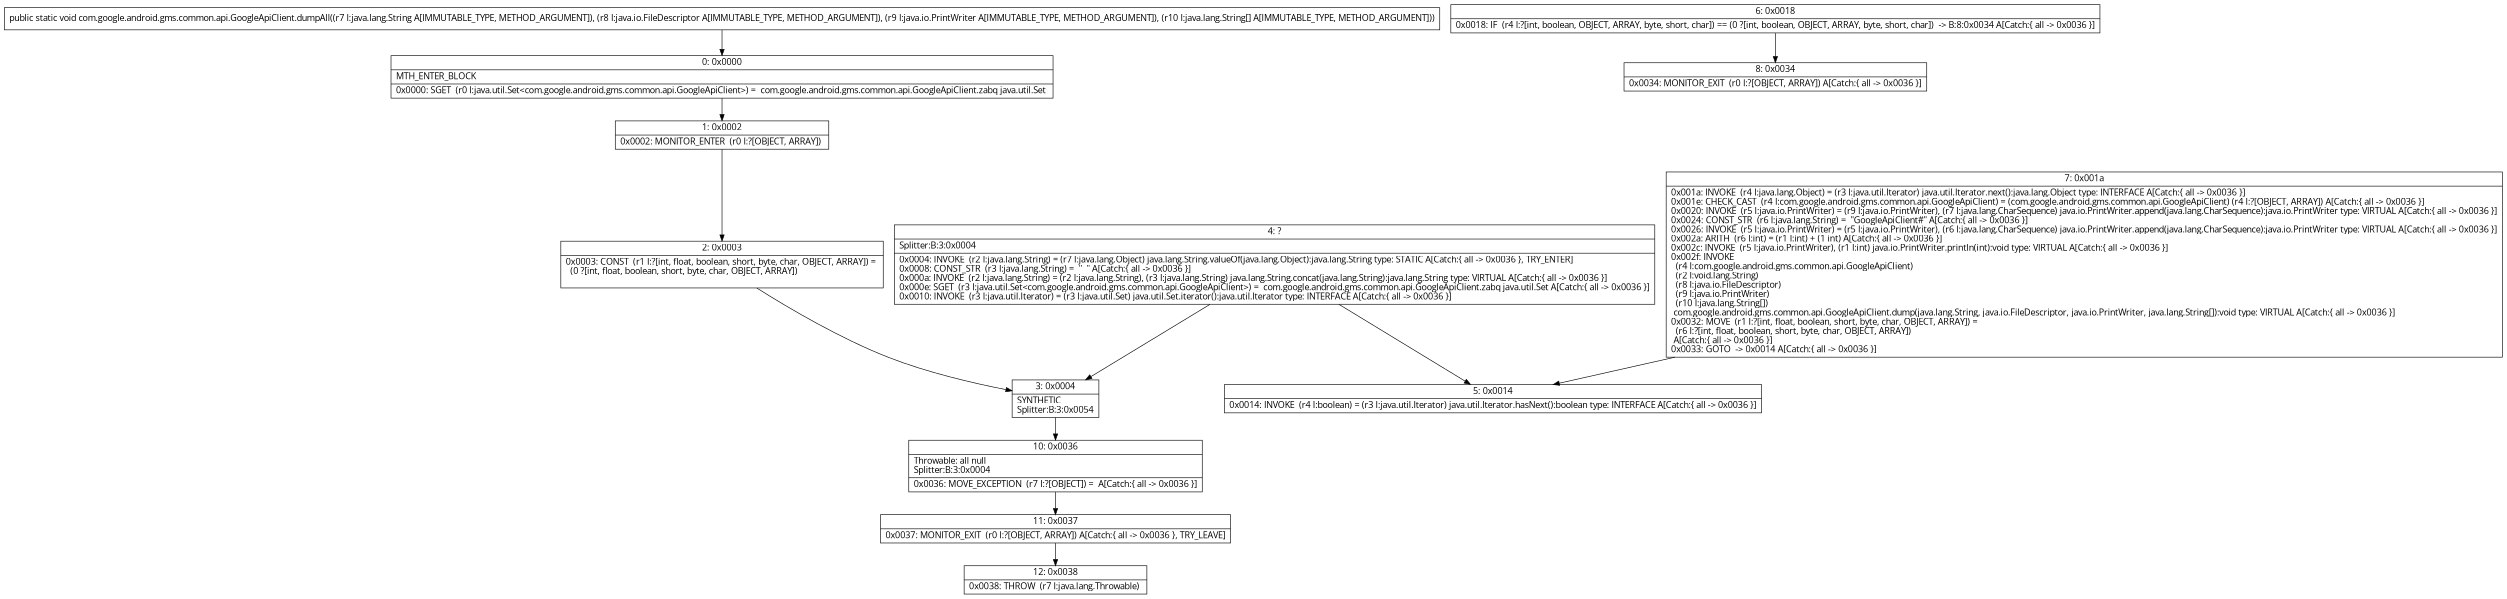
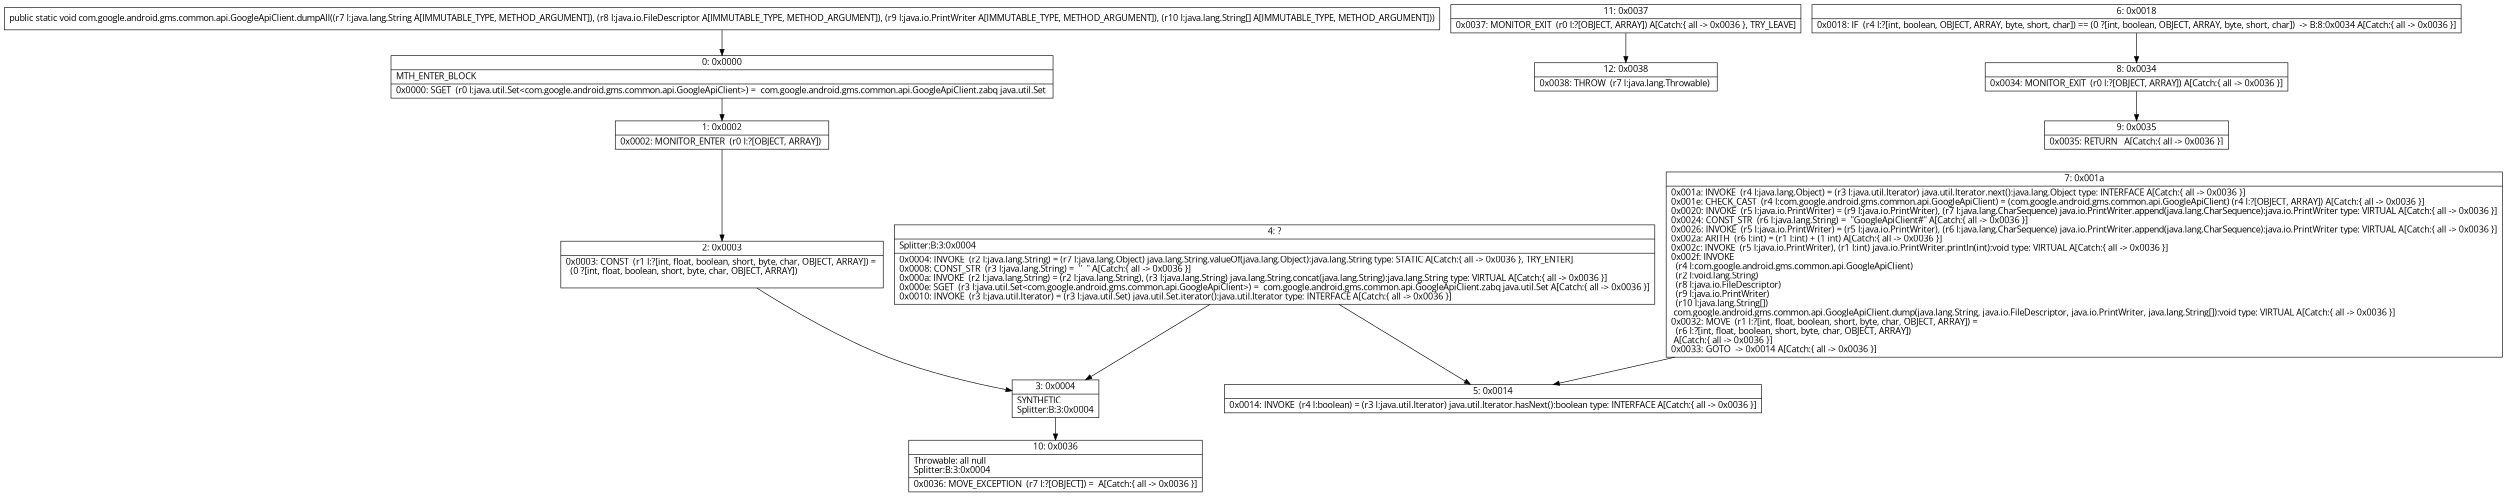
node "9: 0x0035": added
node "3: 0x0004": text "Splitter:B:3:0x0054" -> "Splitter:B:3:0x0004"
edge "10: 0x0036" -> "11: 0x0037": removed
